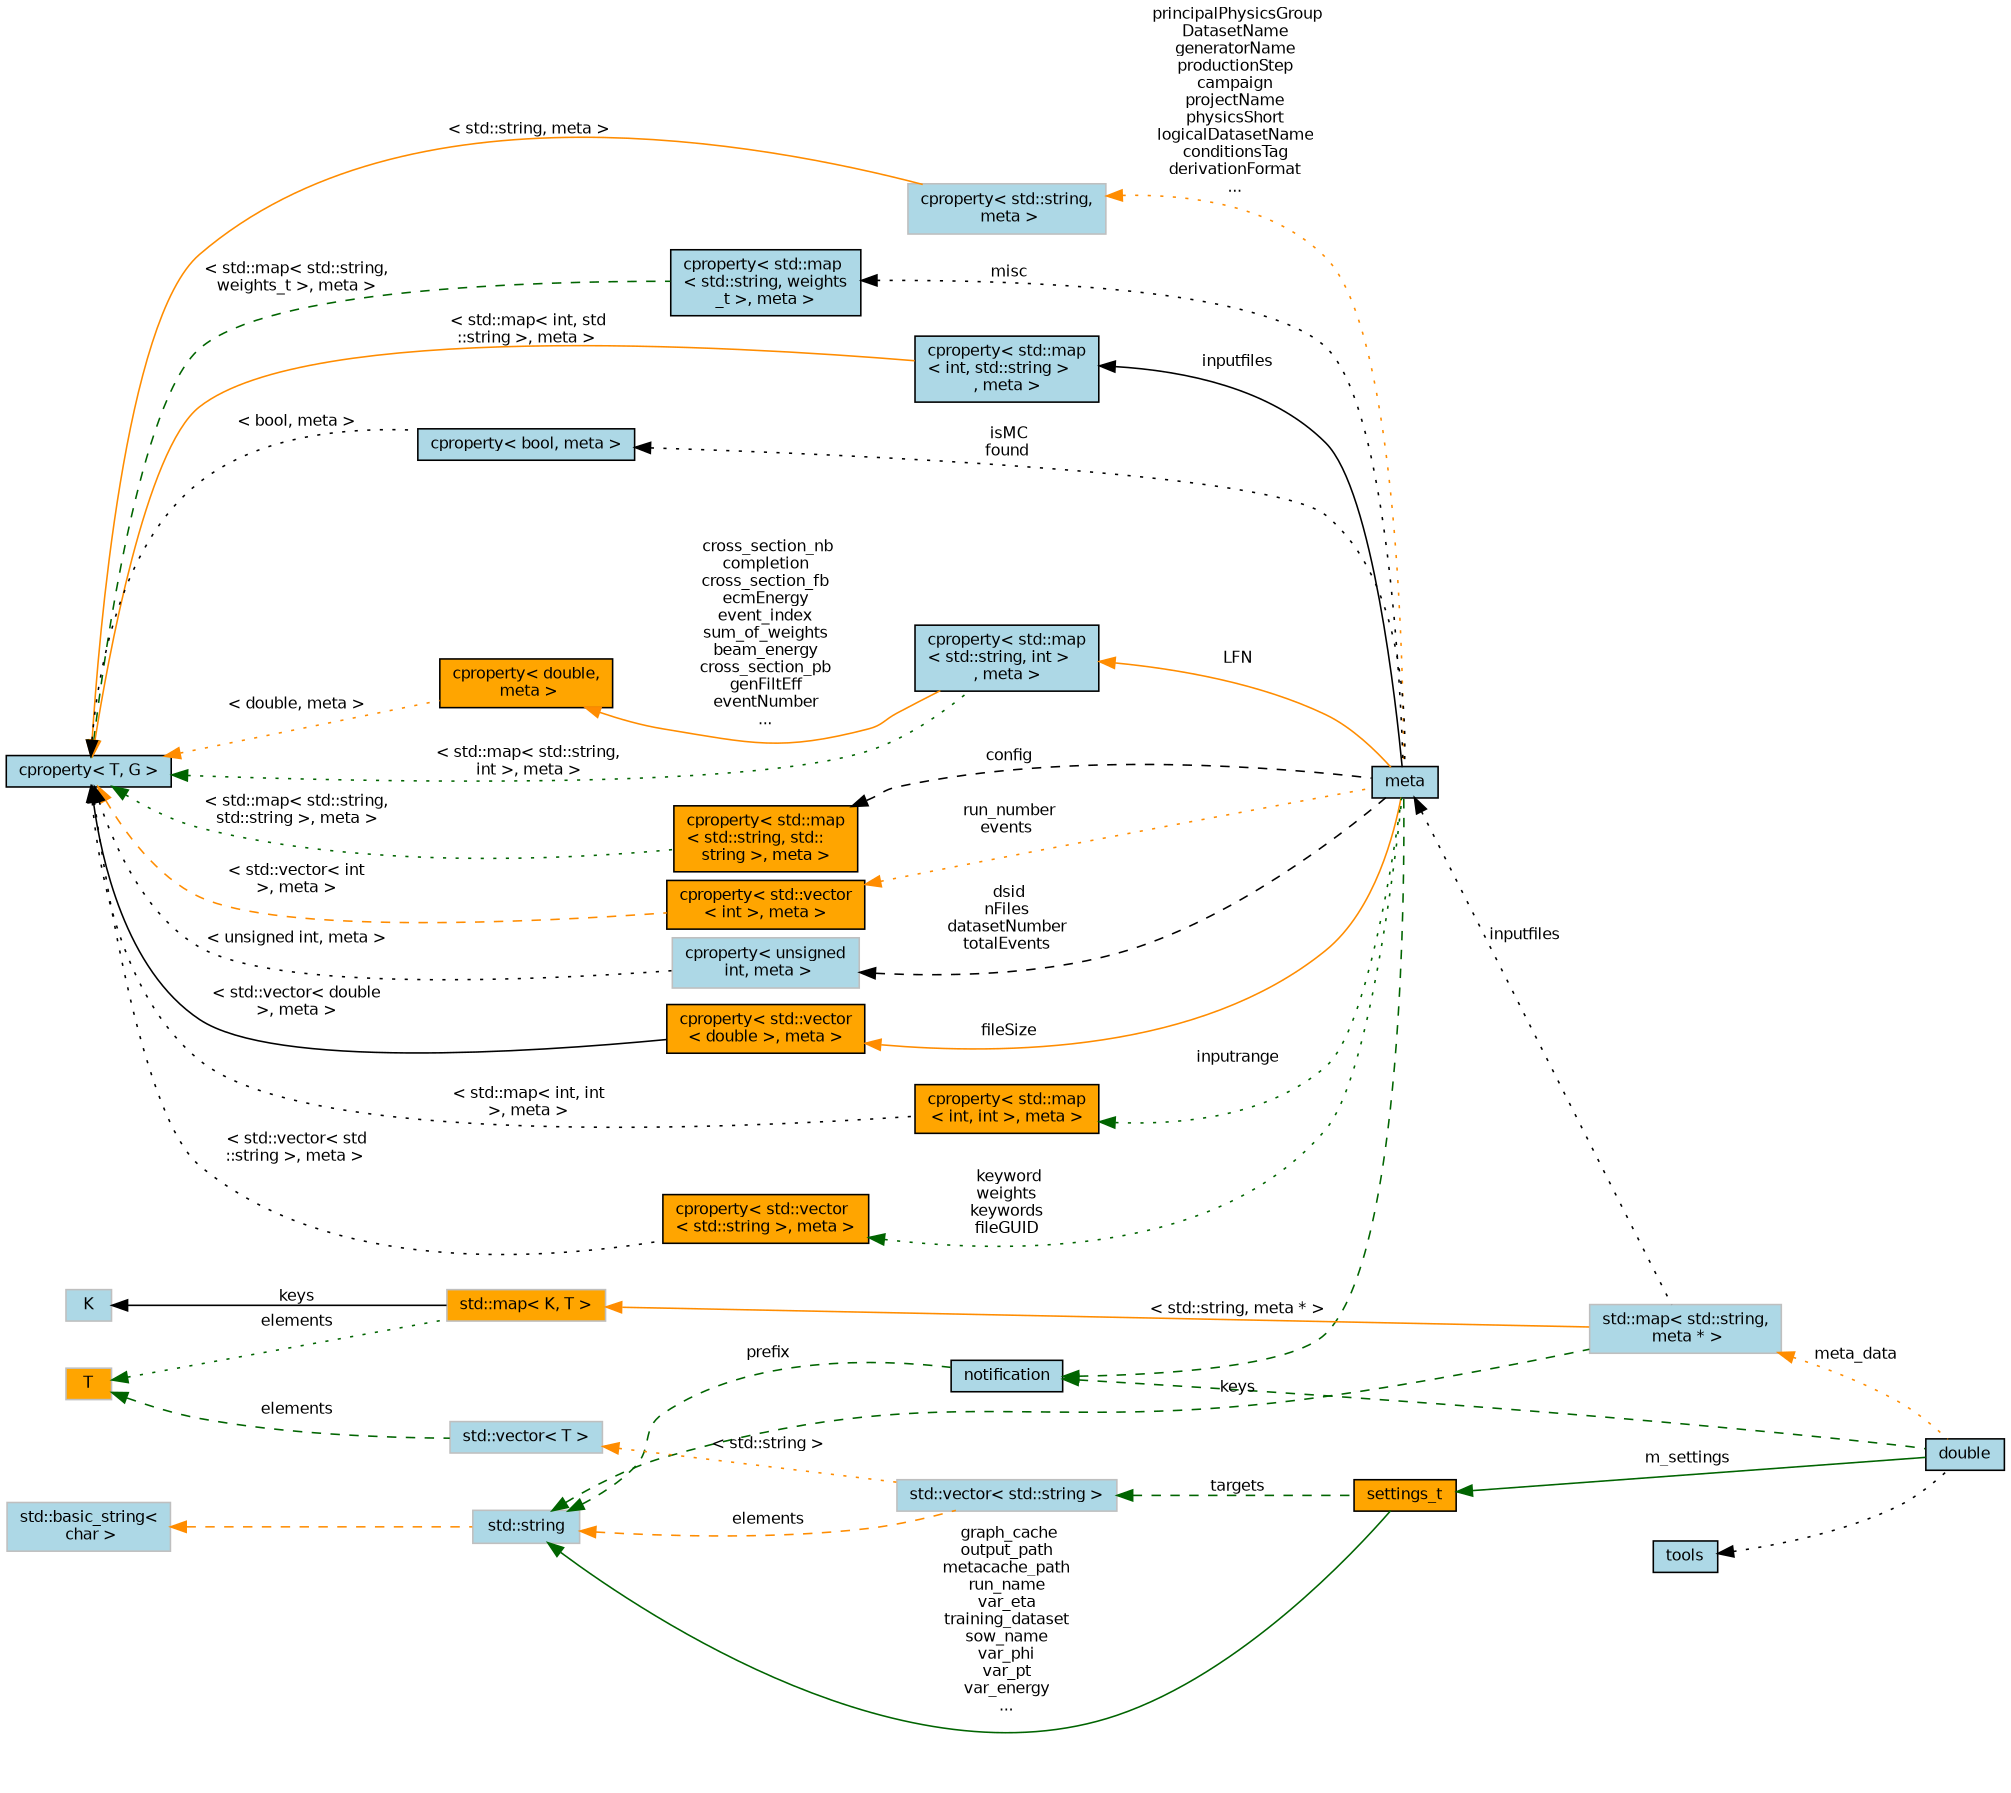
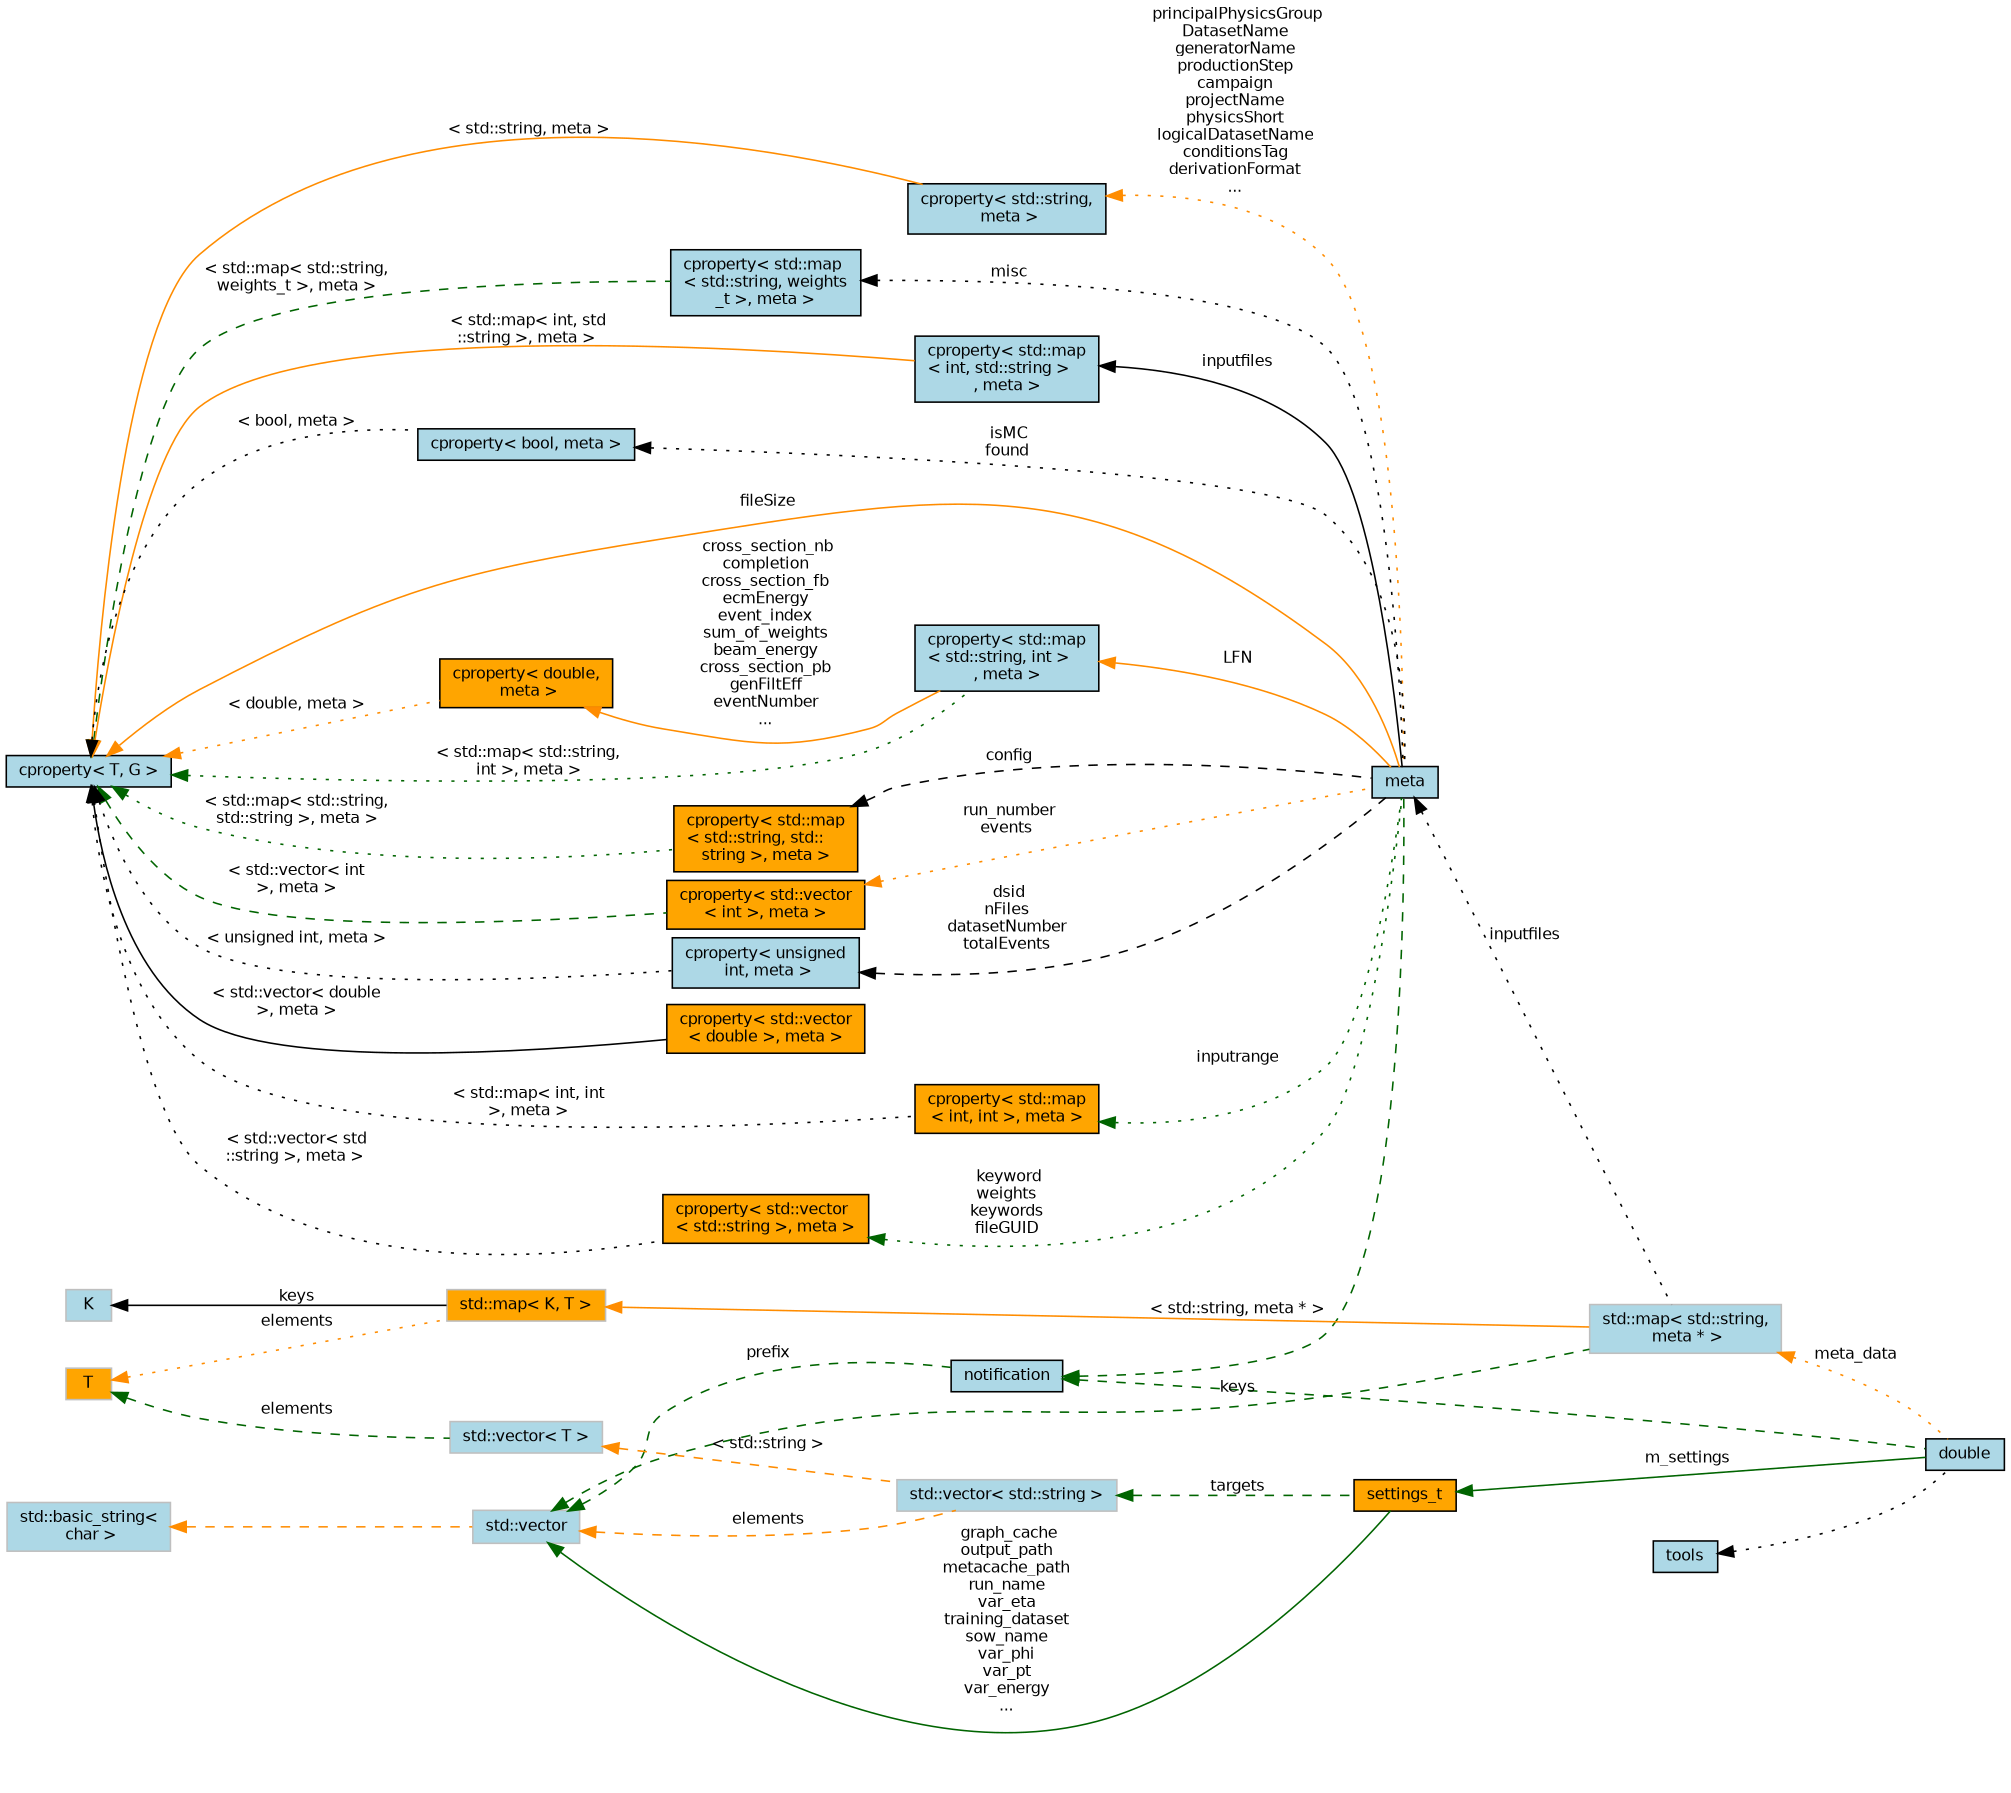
node "cproperty< std::string, meta >": color grey75 -> black
edge "cproperty< std::vector < int >, meta >" -> "cproperty< T, G >": color darkorange -> darkgreen
node "cproperty< unsigned int, meta >": color grey75 -> black
edge "meta" -> "cproperty< std::vector < double >, meta >": now "meta" -> "cproperty< T, G >"
edge "std::map< K, T >" -> "T": color darkgreen -> darkorange
edge "std::vector< std::string >" -> "std::vector< T >": style dotted -> dashed
node "std::string": label "std::string" -> "std::vector"
